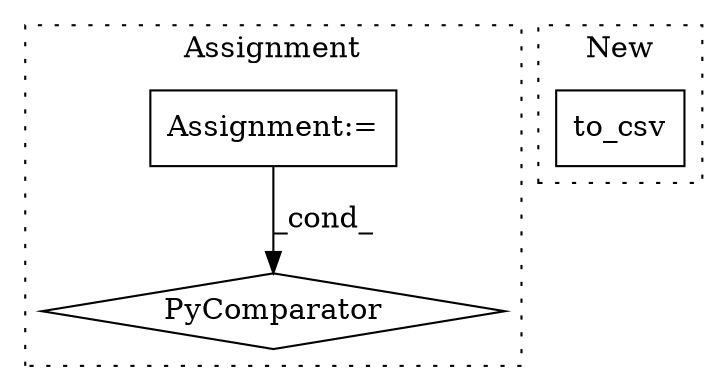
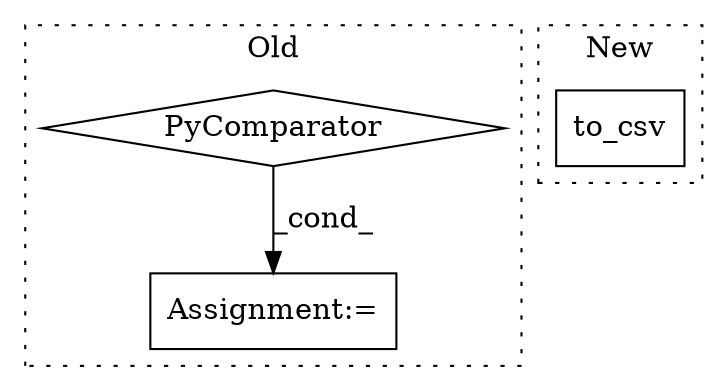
cluster "Assignment": label "Assignment" -> "Old"
edge "Assignment:=" -> "PyComparator": reversed
